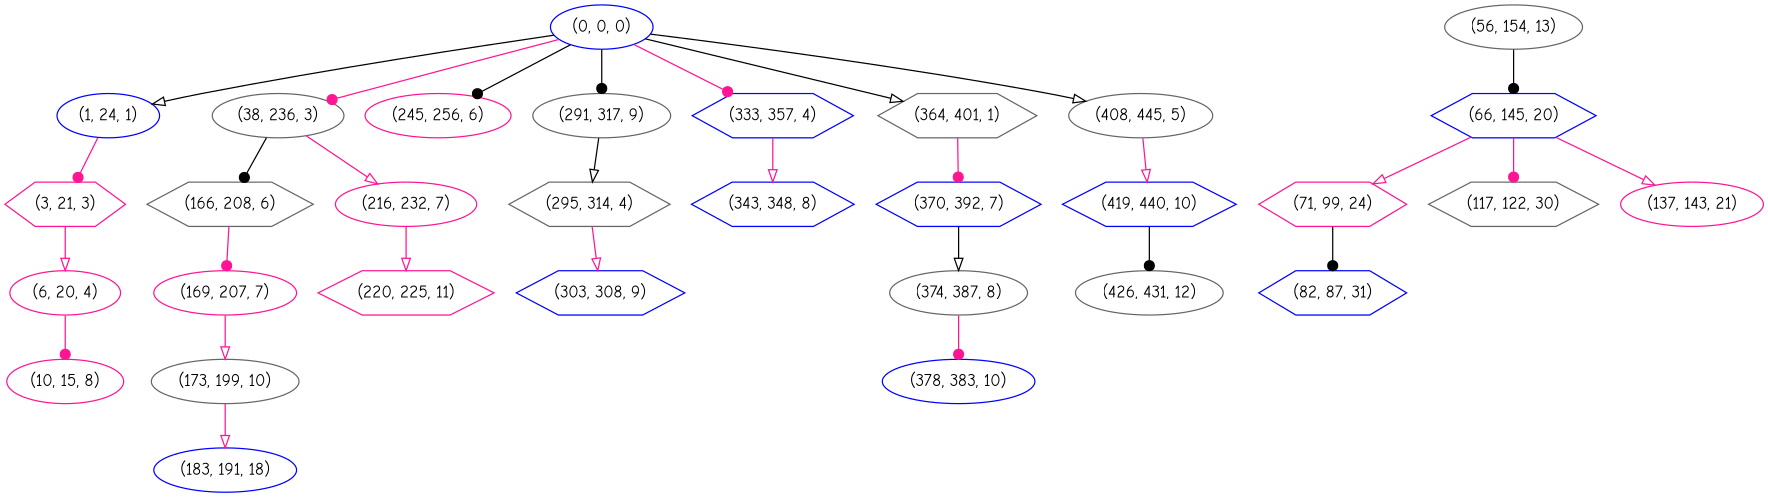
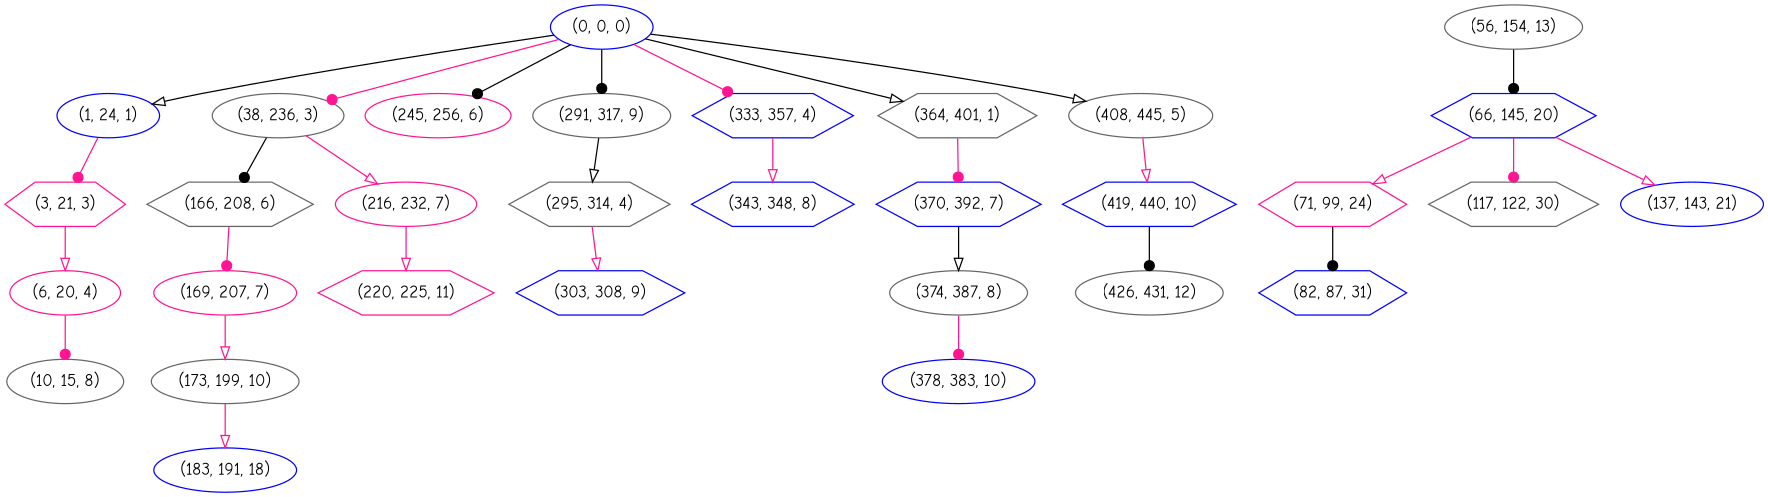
node "(137, 143, 21)": color deeppink -> blue
node "(10, 15, 8)": color deeppink -> gray40
